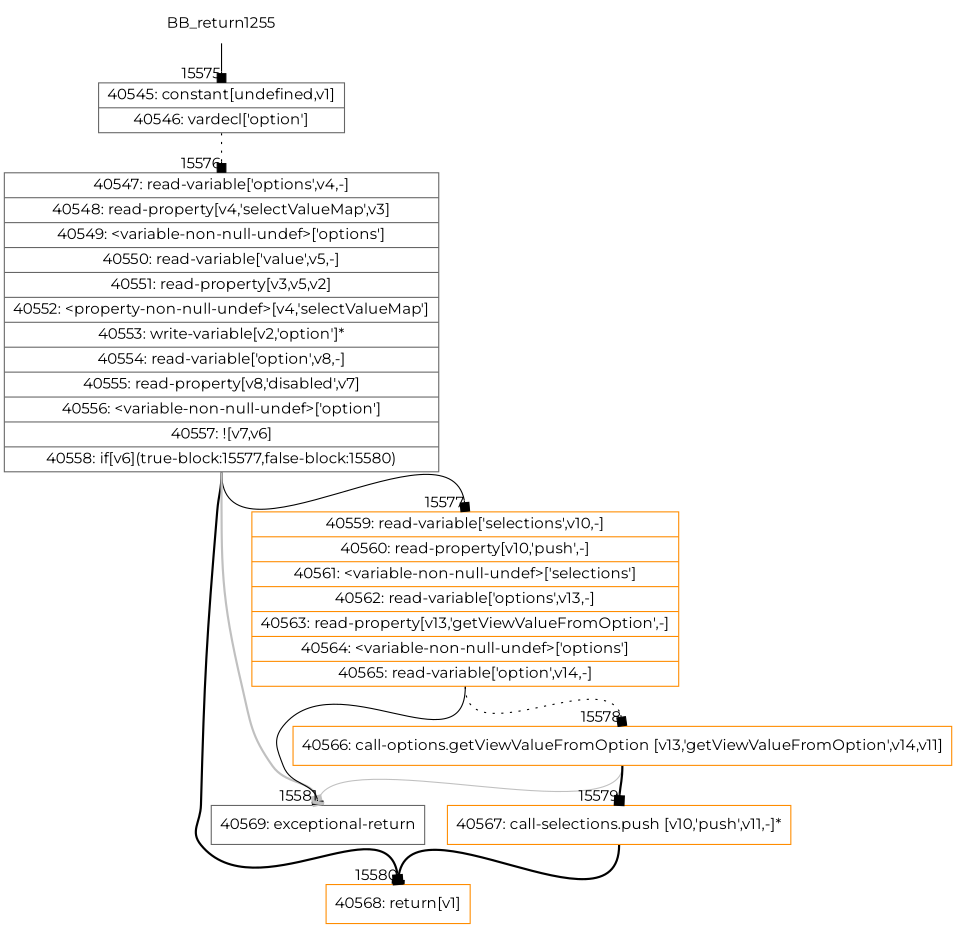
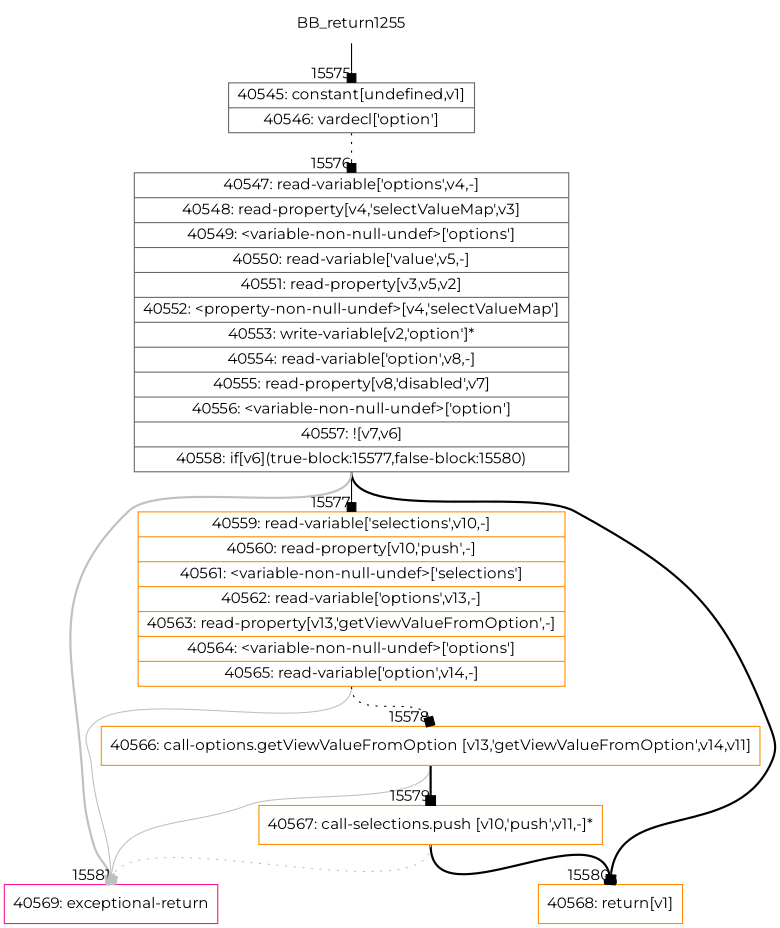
edge "40559: read-variable['selections',v10,-]" -> "40569: exceptional-return": color black -> gray
node "40569: exceptional-return": color gray40 -> deeppink
edge "40567: call-selections.push [v10,'push',v11,-]*" -> "40569: exceptional-return": added
